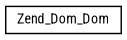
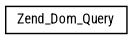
node "Zend_Dom_Dom": label "Zend_Dom_Dom" -> "Zend_Dom_Query"
